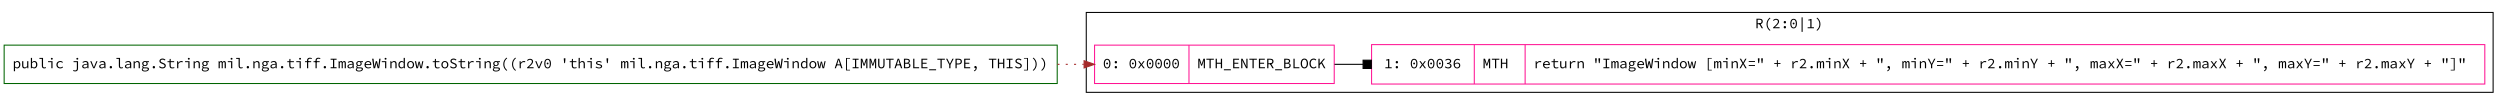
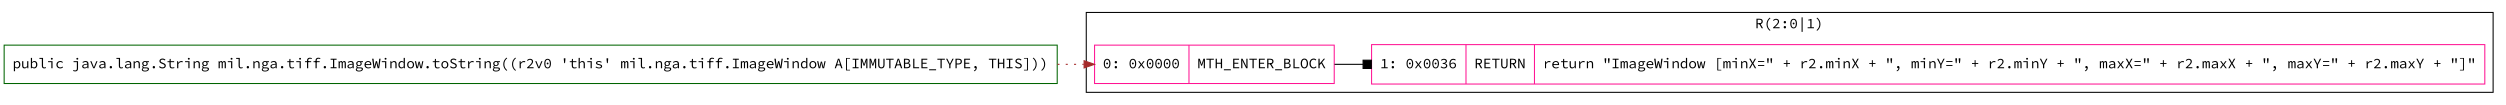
node "1: 0x0036": text "MTH" -> "RETURN"
